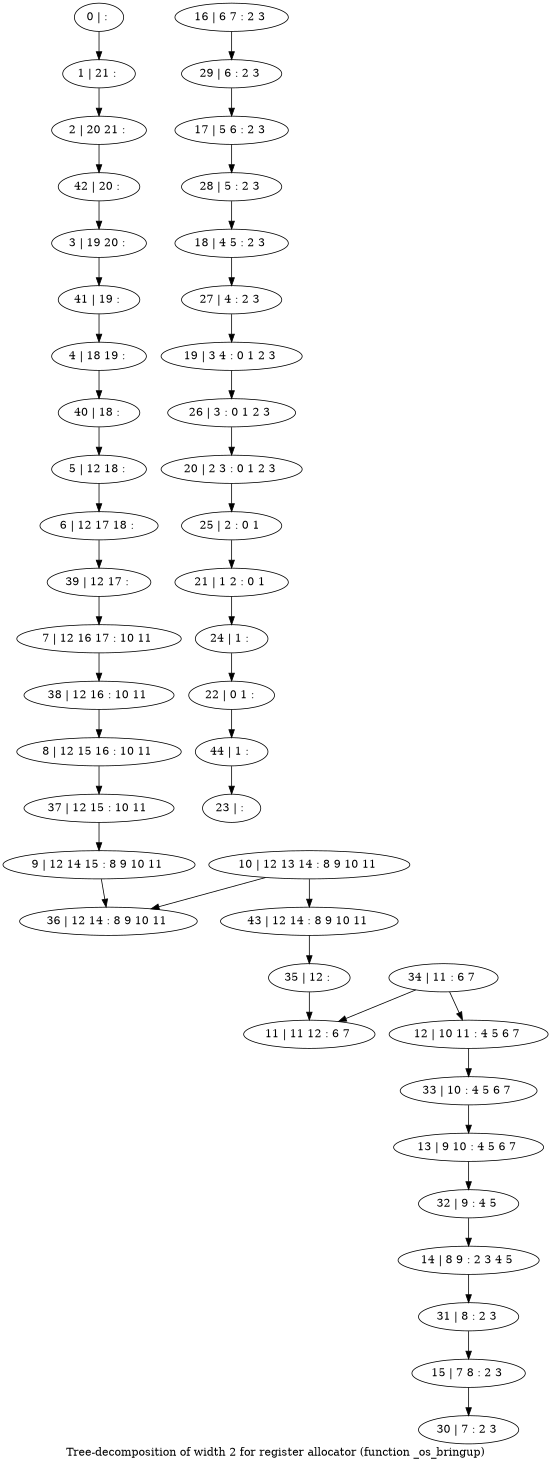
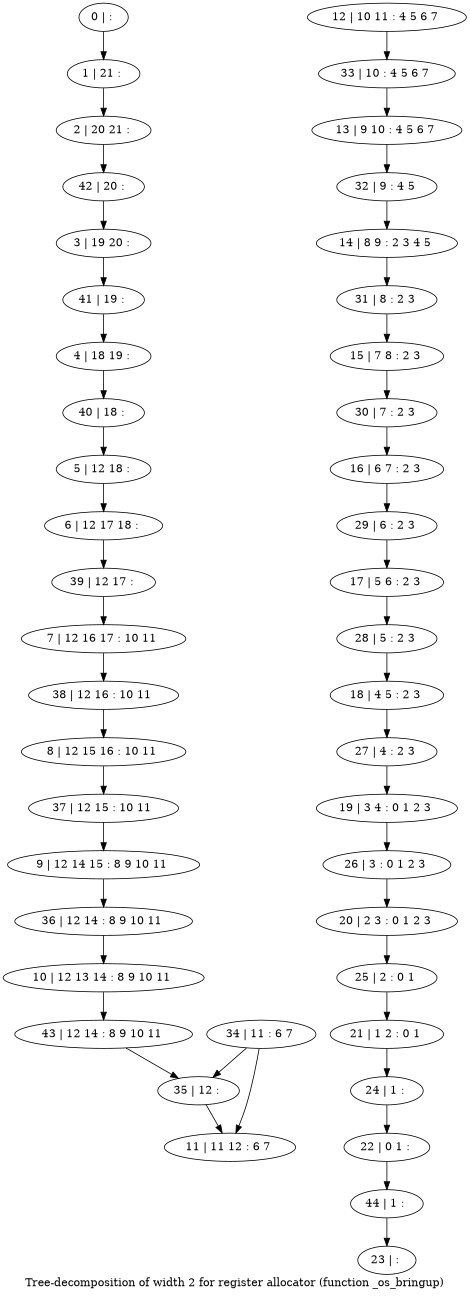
edge "30 | 7 : 2 3" -> "16 | 6 7 : 2 3": added
edge "10 | 12 13 14 : 8 9 10 11" -> "36 | 12 14 : 8 9 10 11": reversed
edge "34 | 11 : 6 7" -> "12 | 10 11 : 4 5 6 7": now "34 | 11 : 6 7" -> "35 | 12 :"
